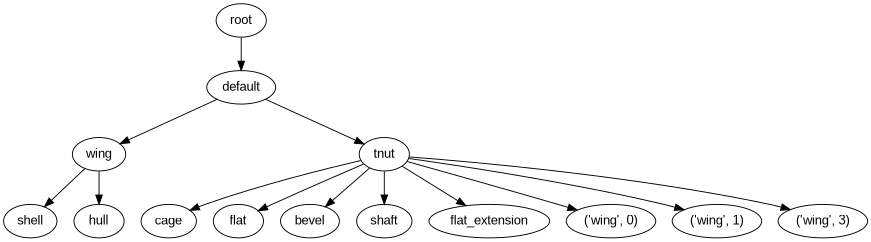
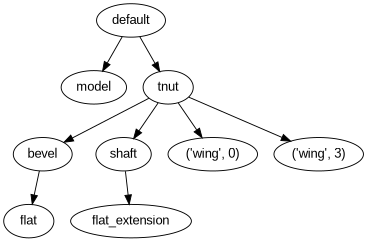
node "root": removed
node "wing": label "wing" -> "model"
edge "tnut" -> "flat_extension": now "shaft" -> "flat_extension"
edge "tnut" -> "flat": now "bevel" -> "flat"
node "shell": removed
node "hull": removed
node "cage": removed
node "('wing', 1)": removed
